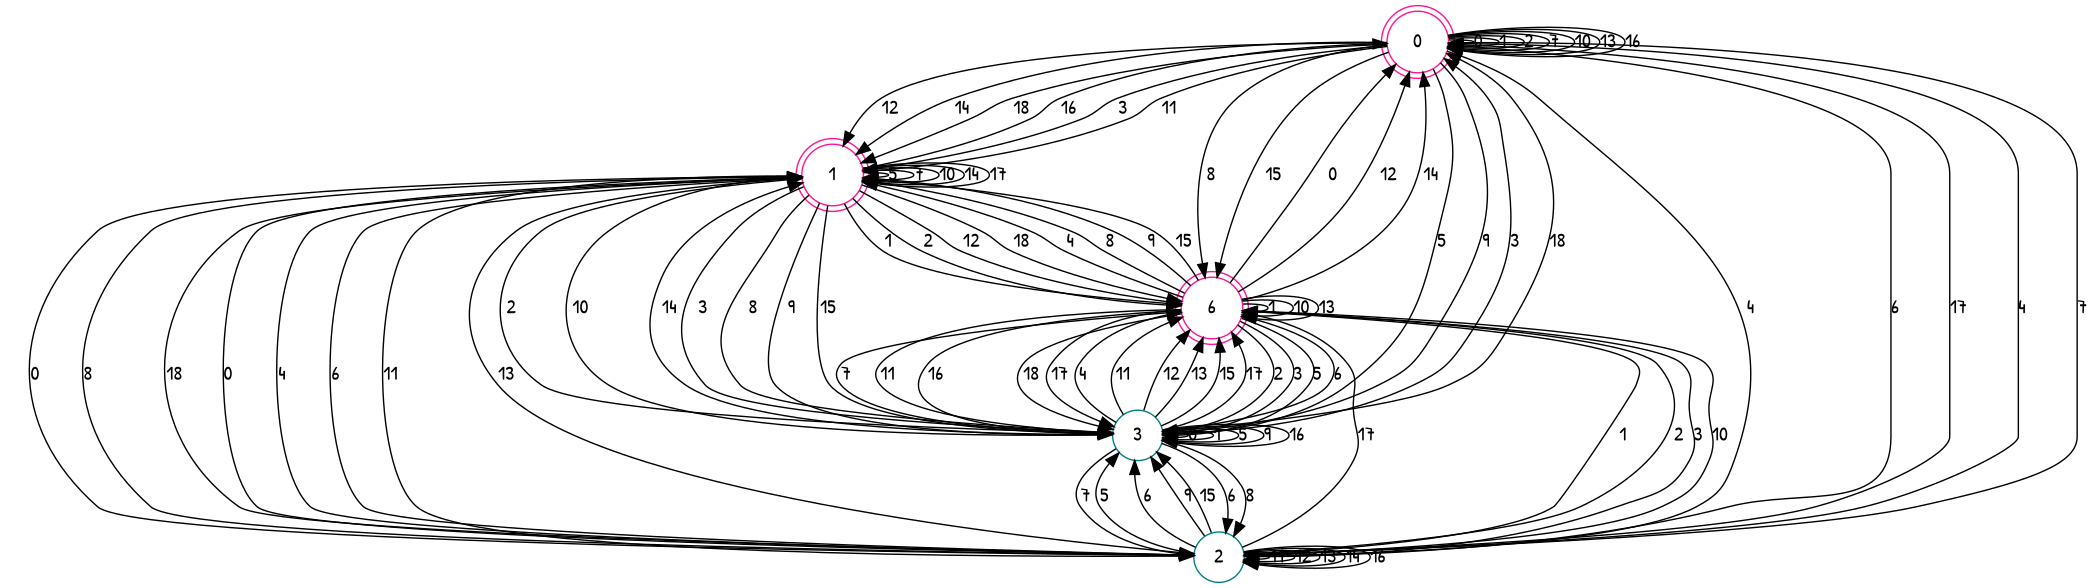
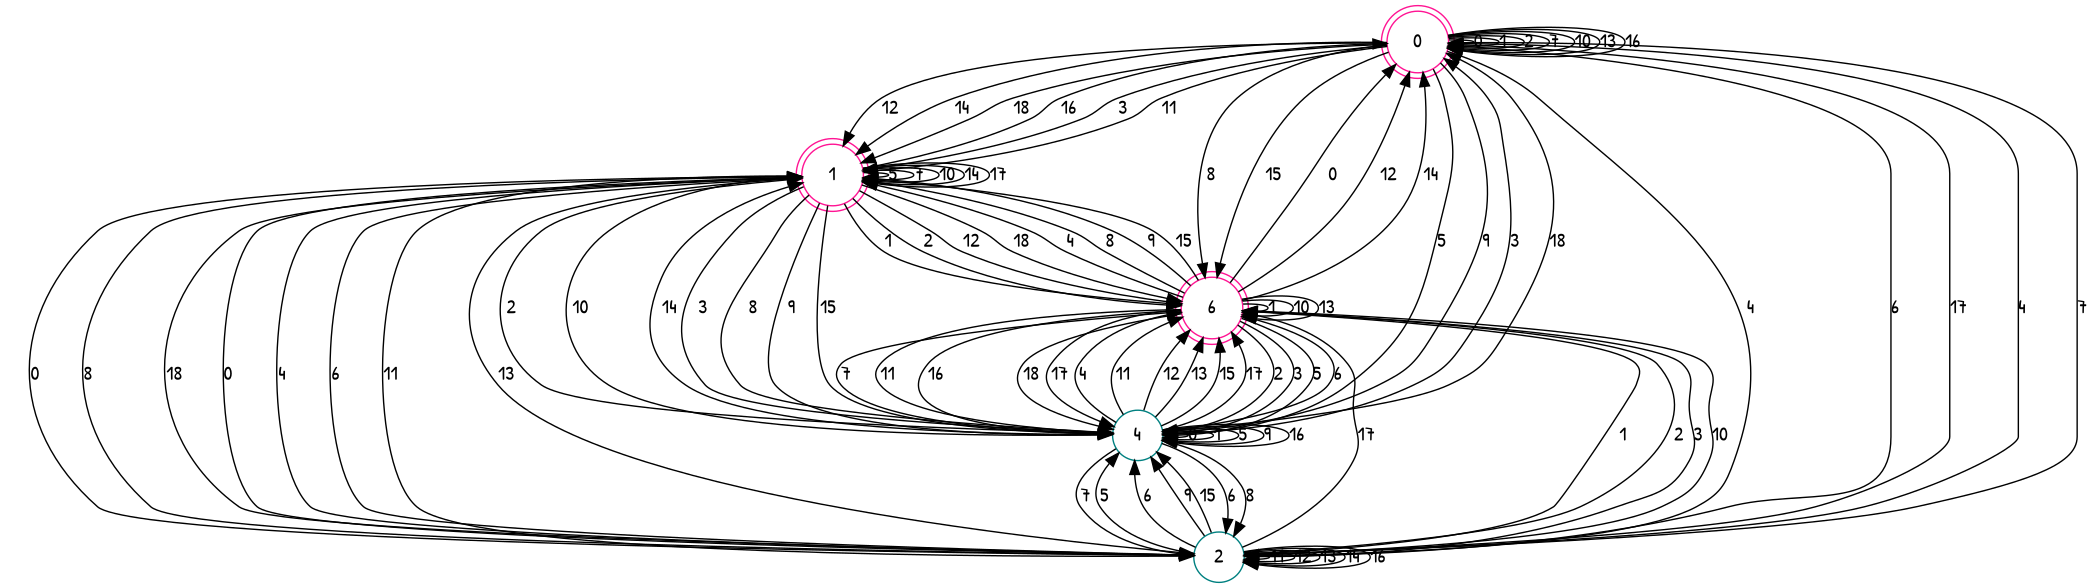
node "3": label "3" -> "4"
